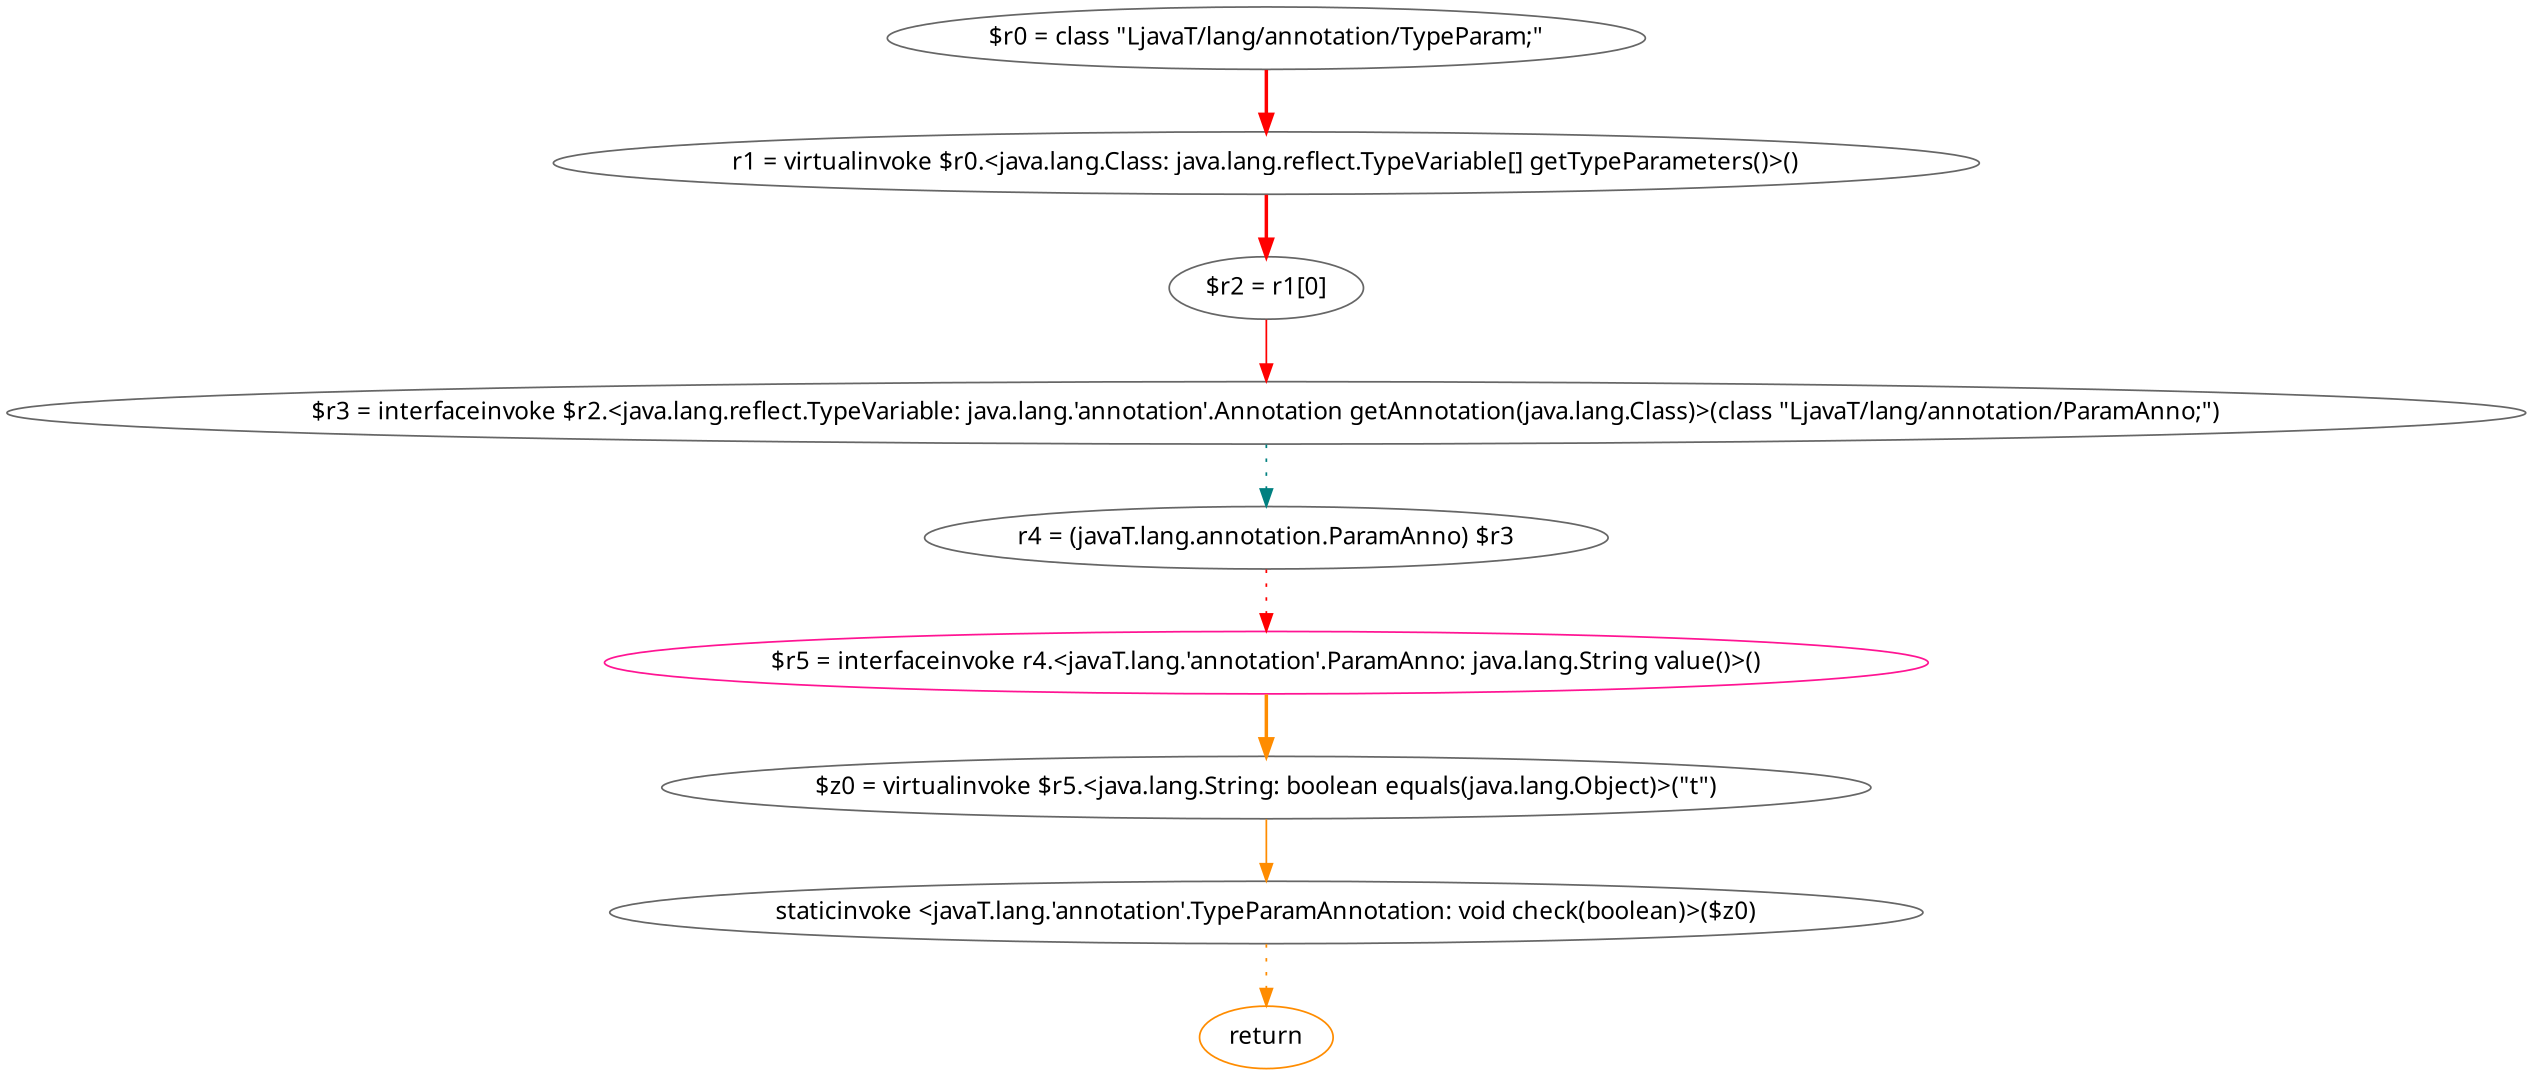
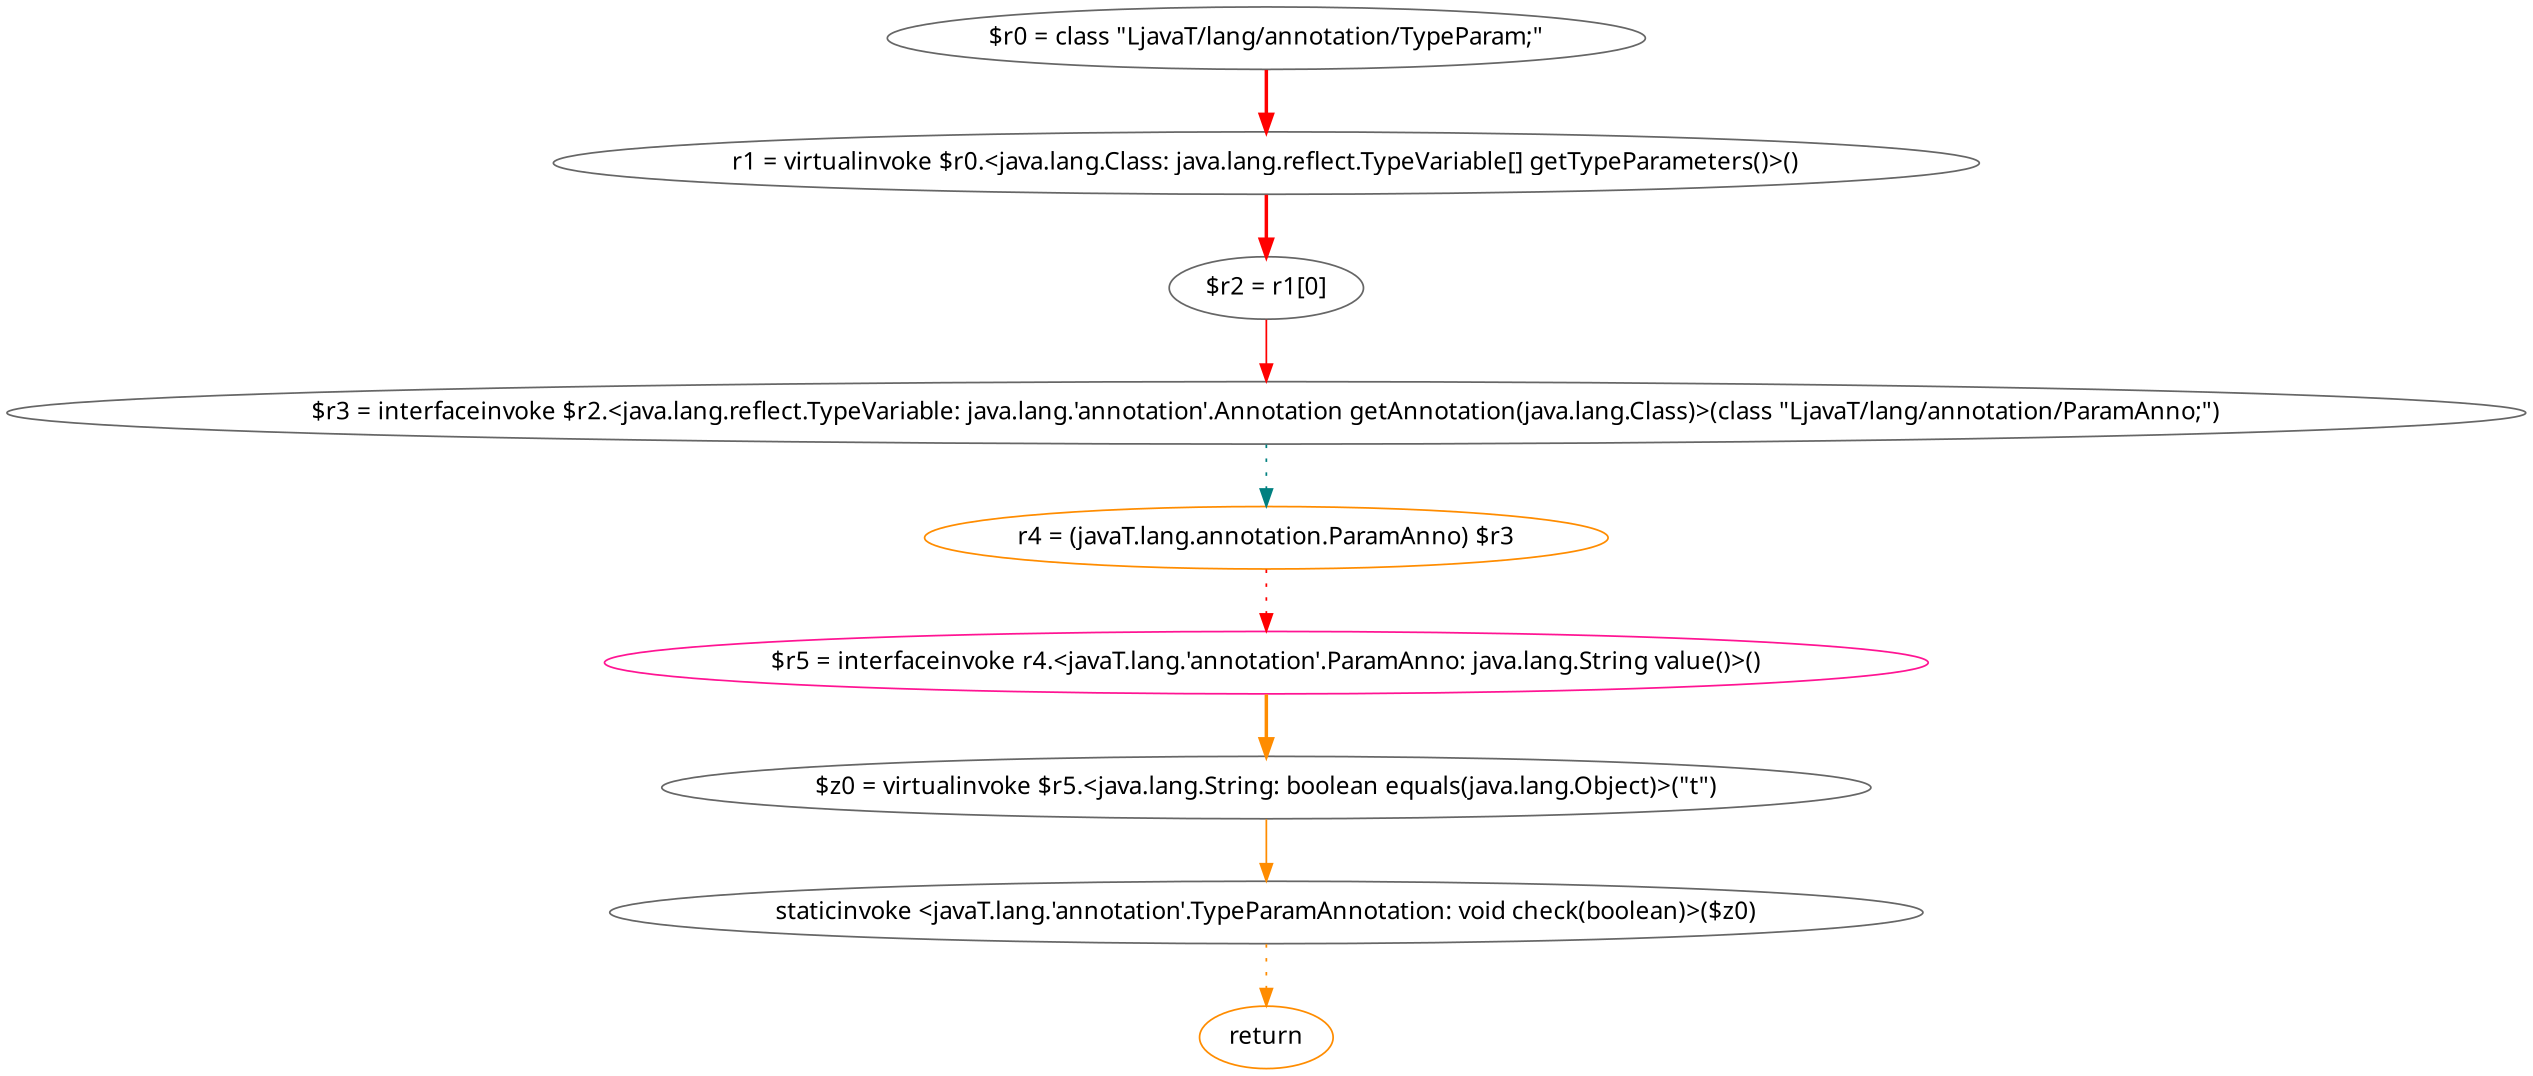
node "r4 = (javaT.lang.annotation.ParamAnno) $r3": color gray40 -> darkorange
